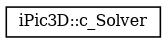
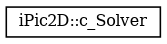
node "iPic3D::c_Solver": label "iPic3D::c_Solver" -> "iPic2D::c_Solver"
